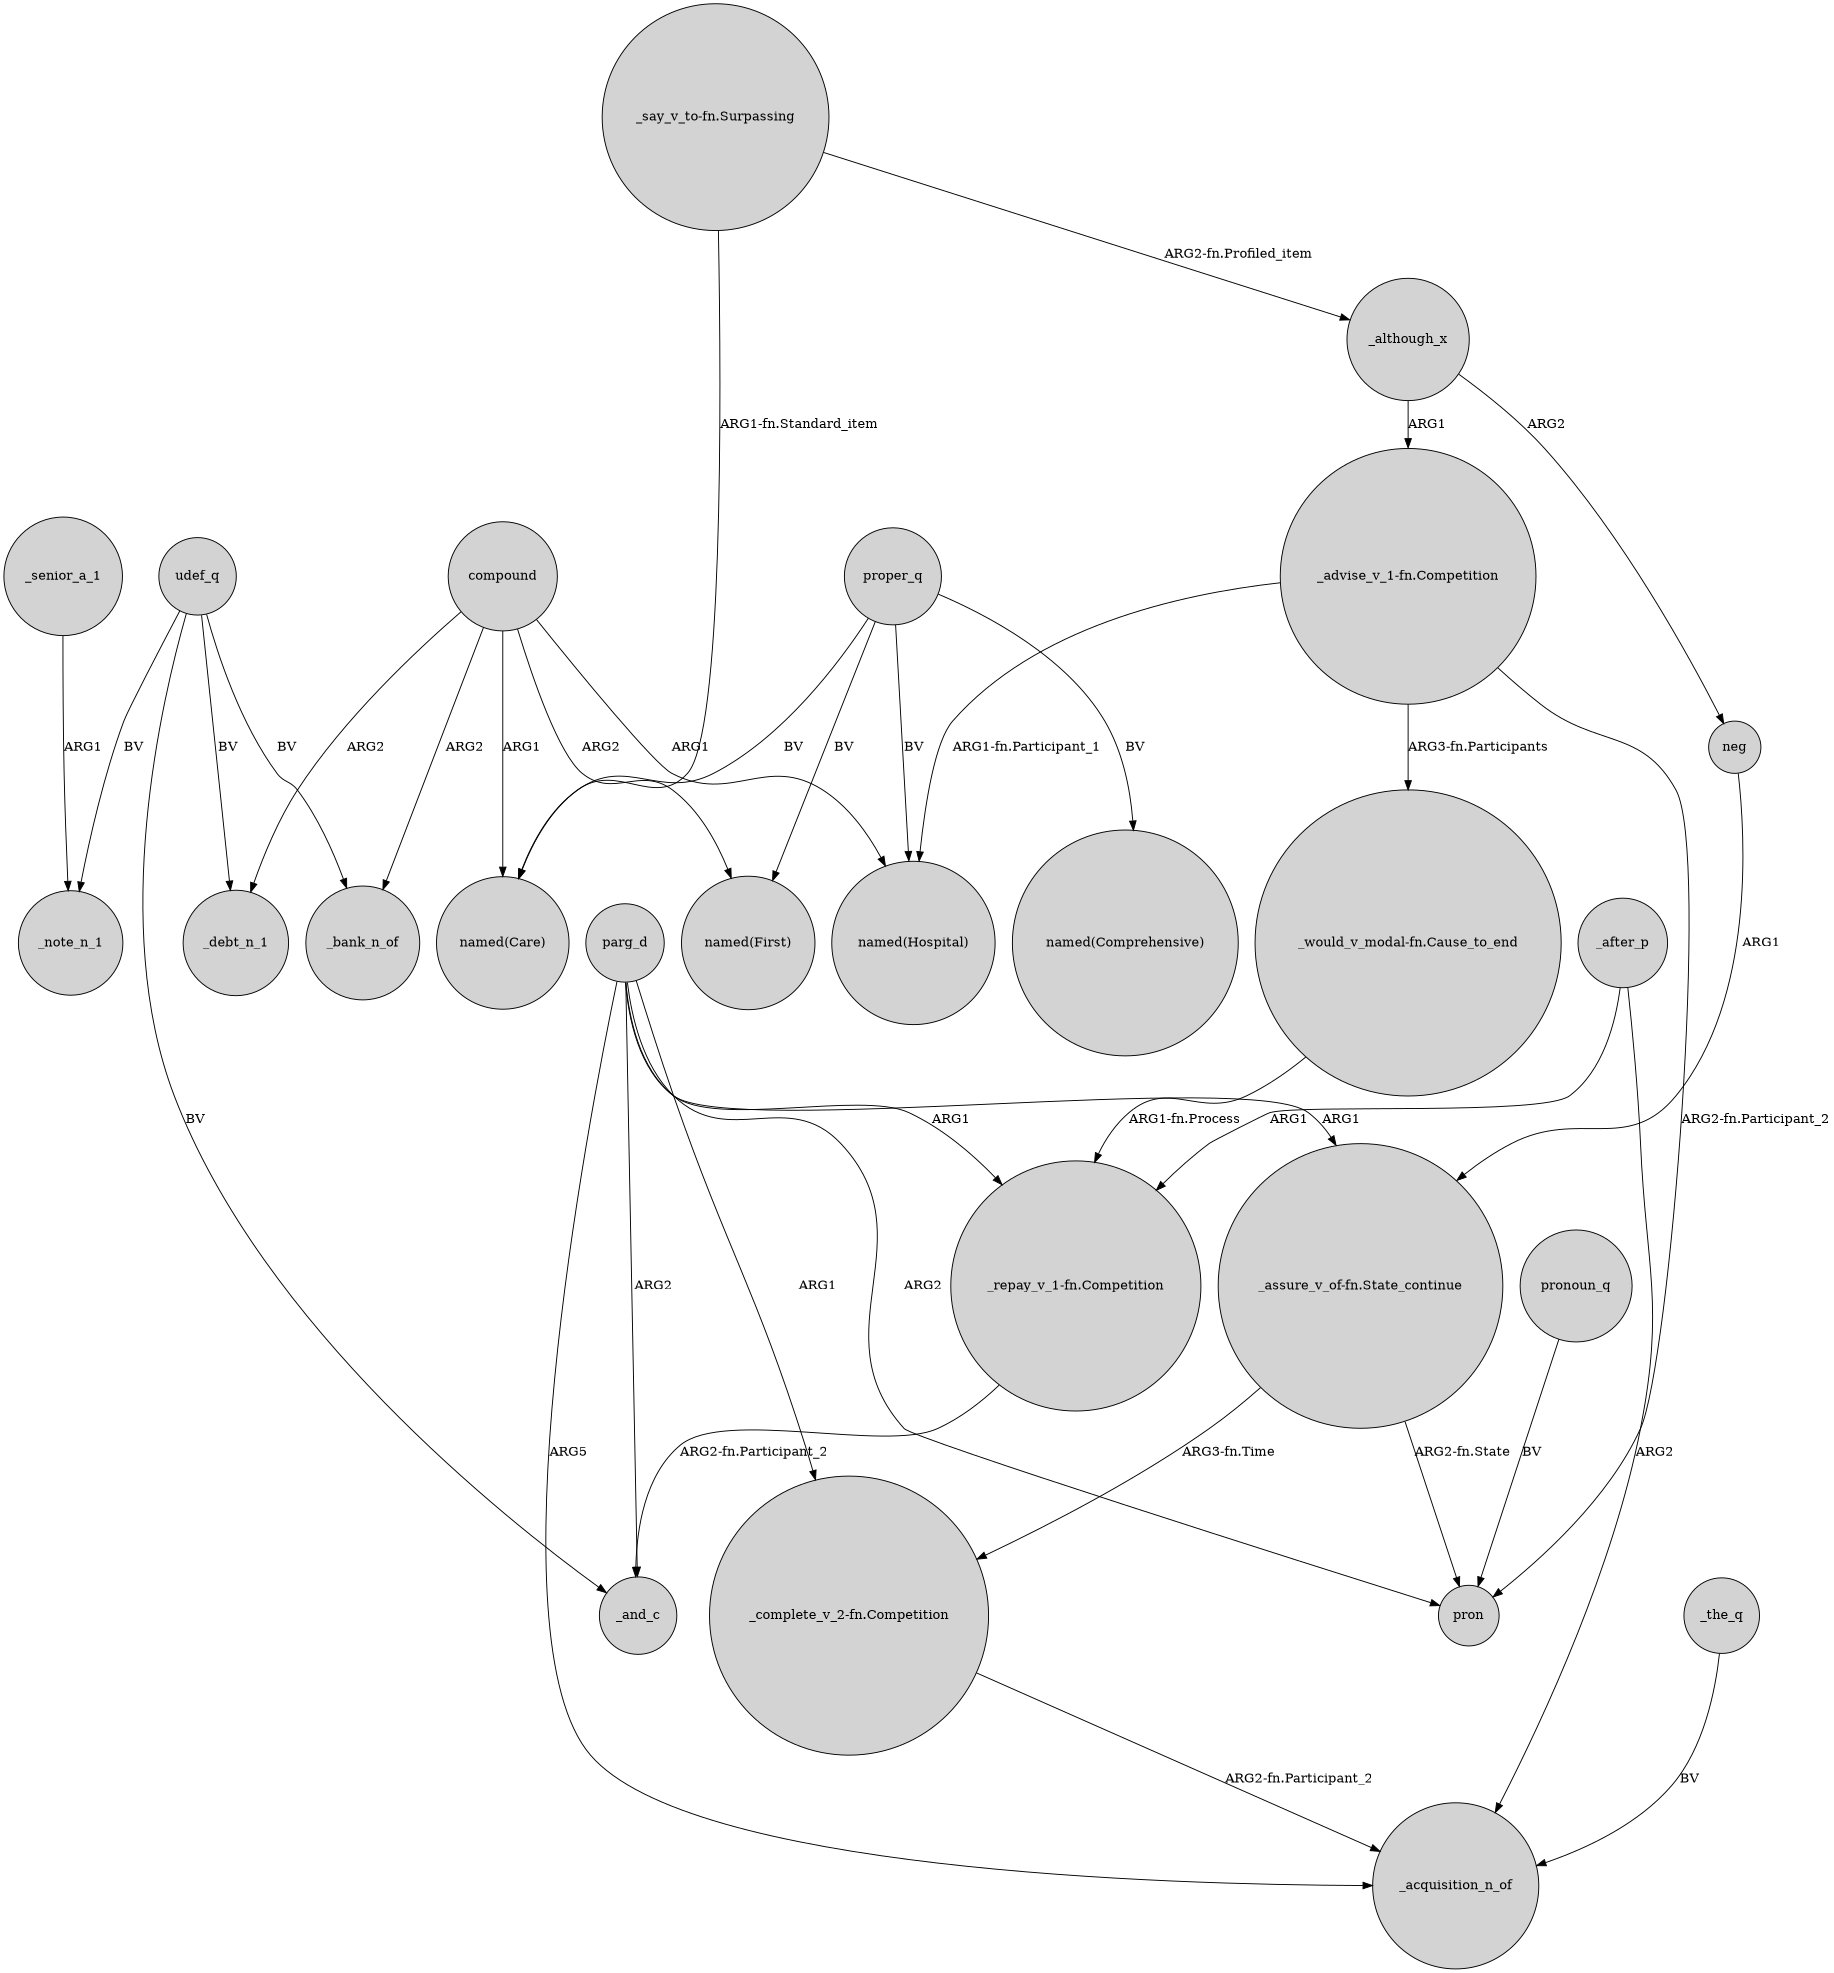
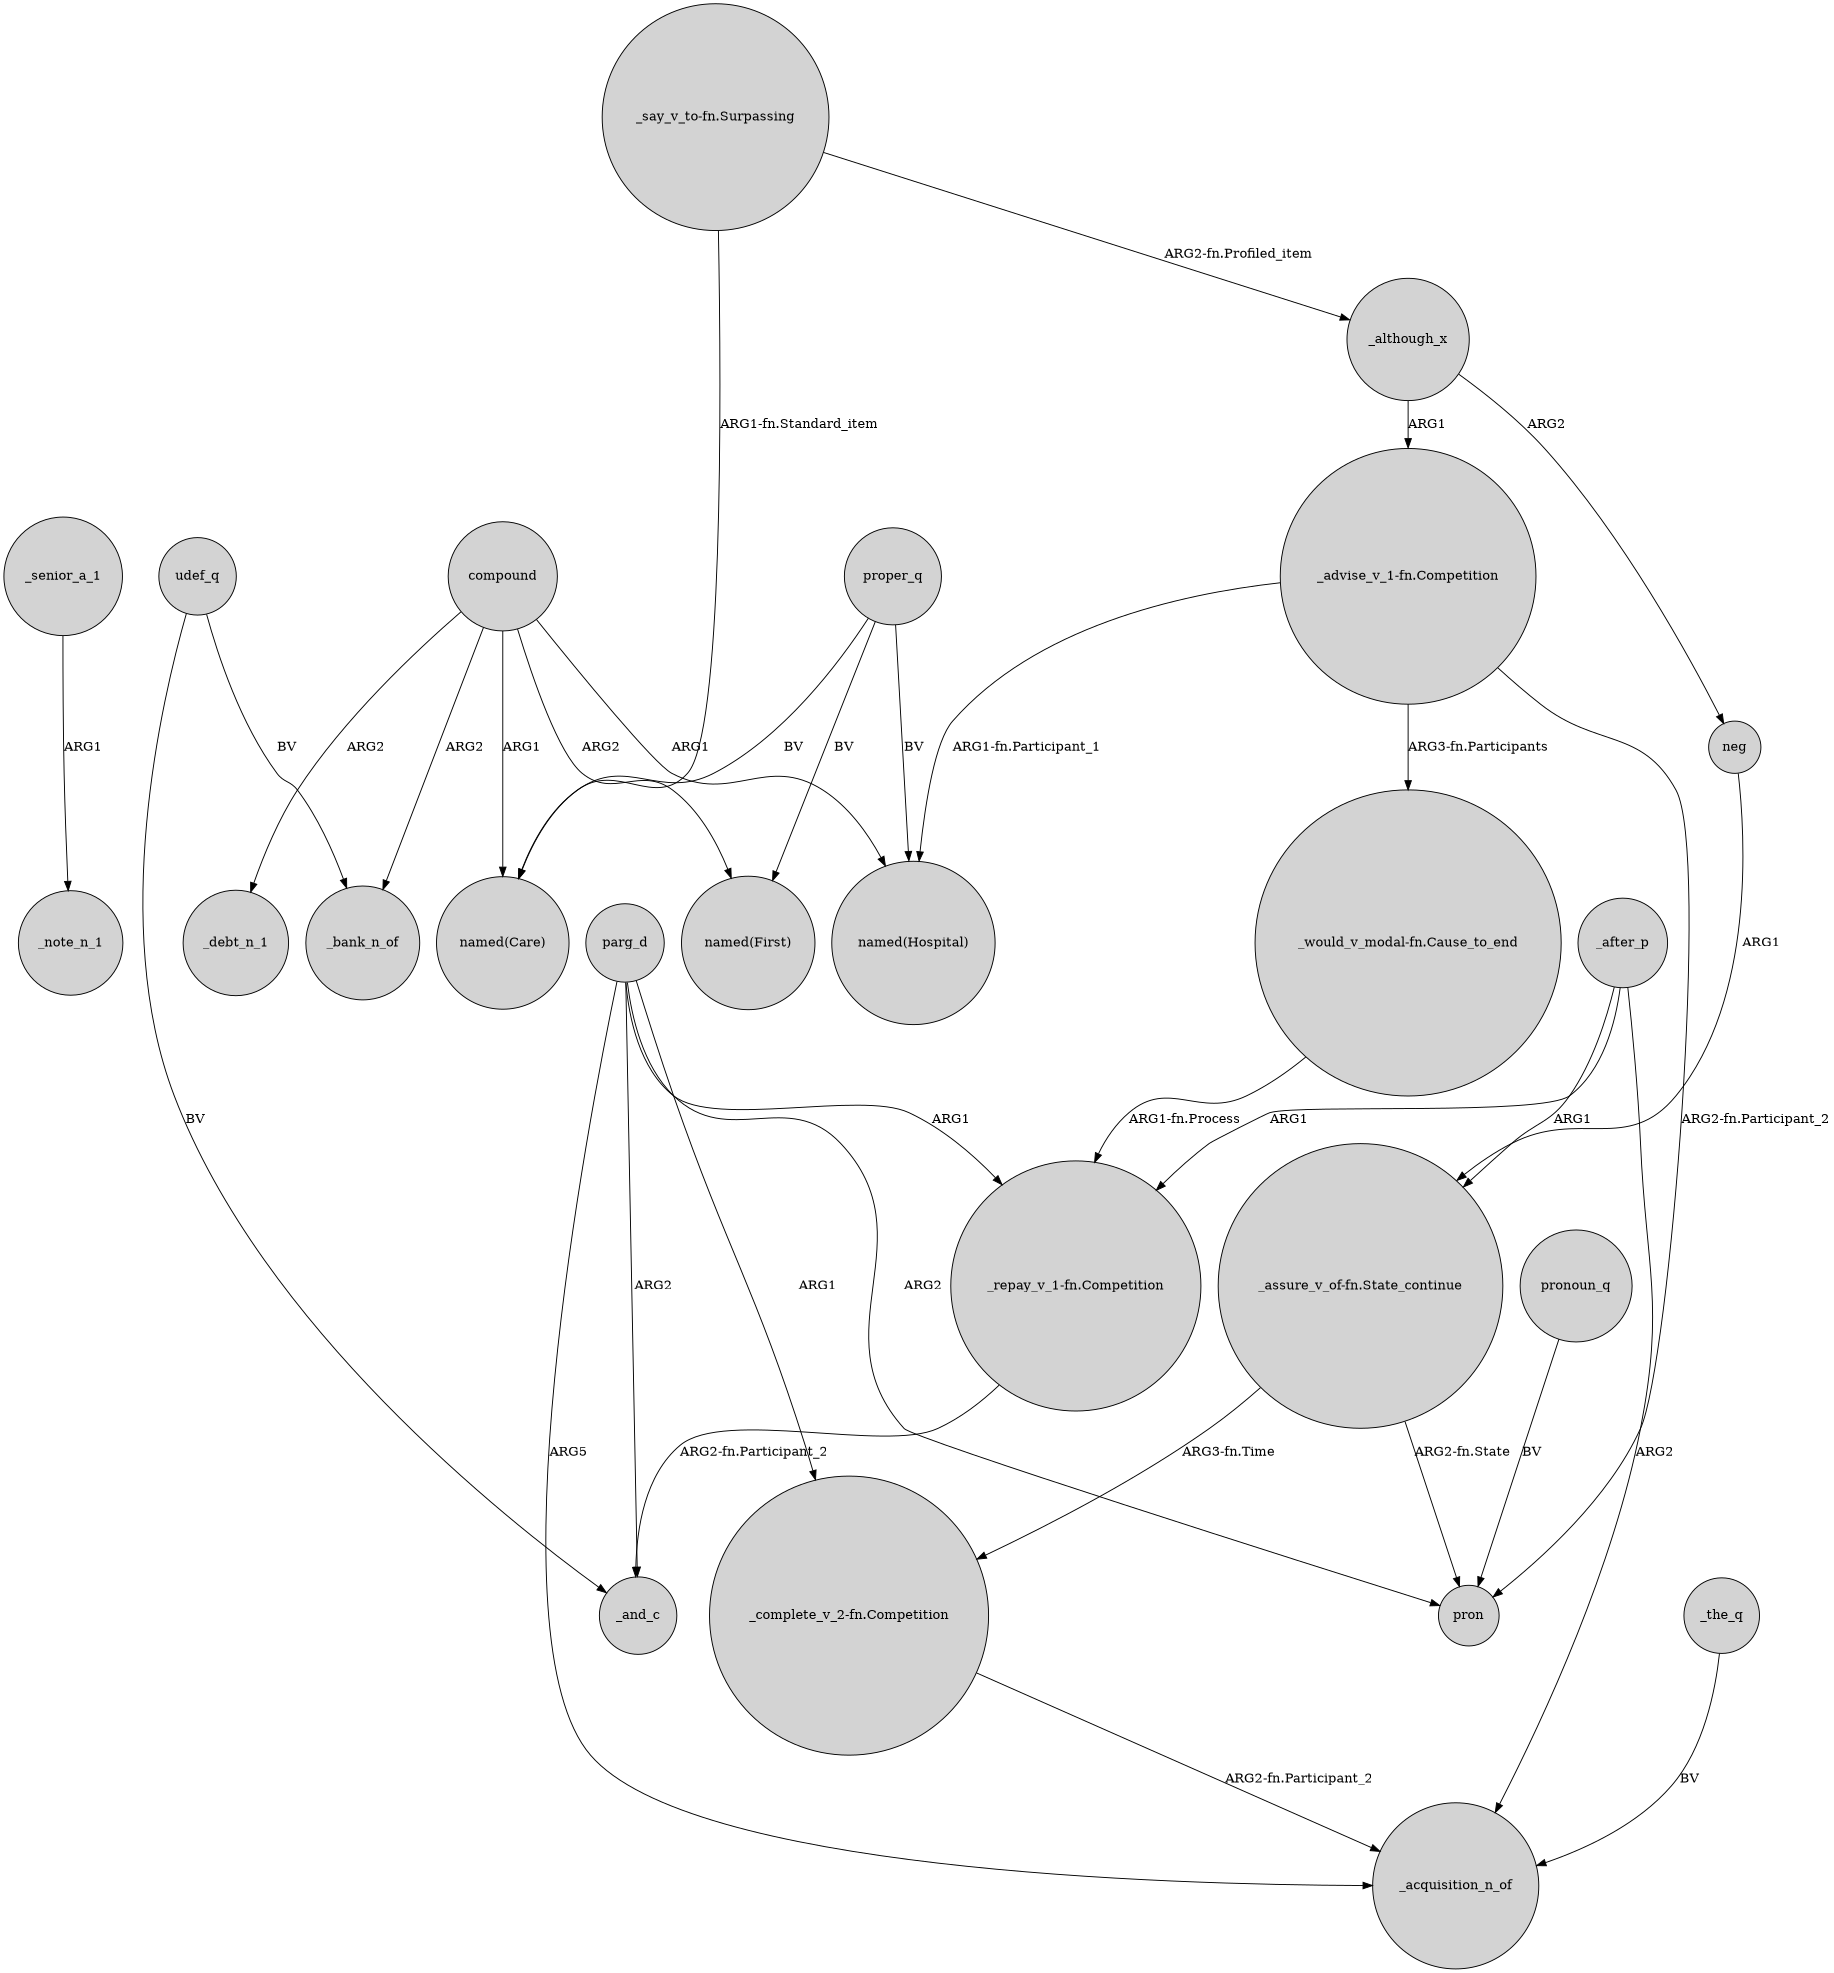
edge "udef_q" -> "_note_n_1": removed, label "BV"
edge "udef_q" -> "_debt_n_1": removed, label "BV"
node "named(Comprehensive)": removed
edge "parg_d" -> "_assure_v_of-fn.State_continue": now "_after_p" -> "_assure_v_of-fn.State_continue"
